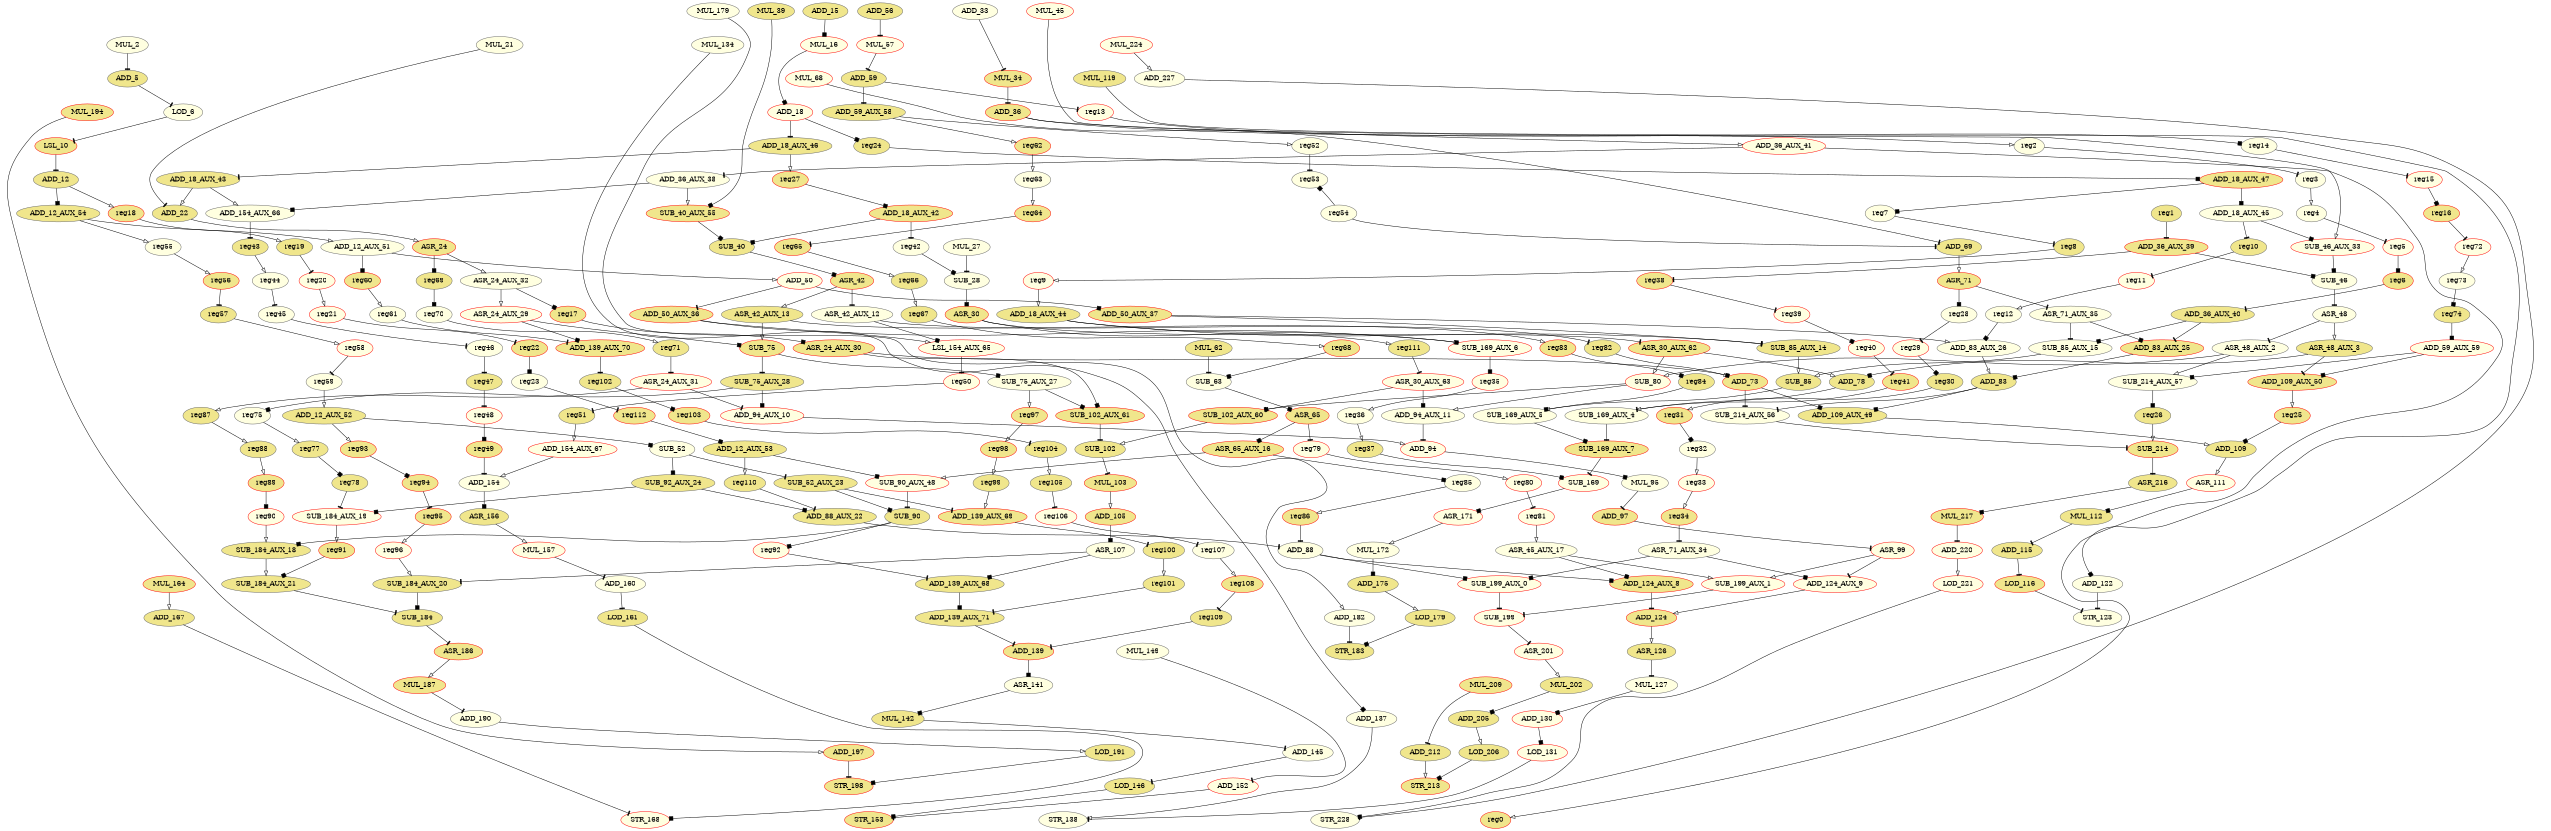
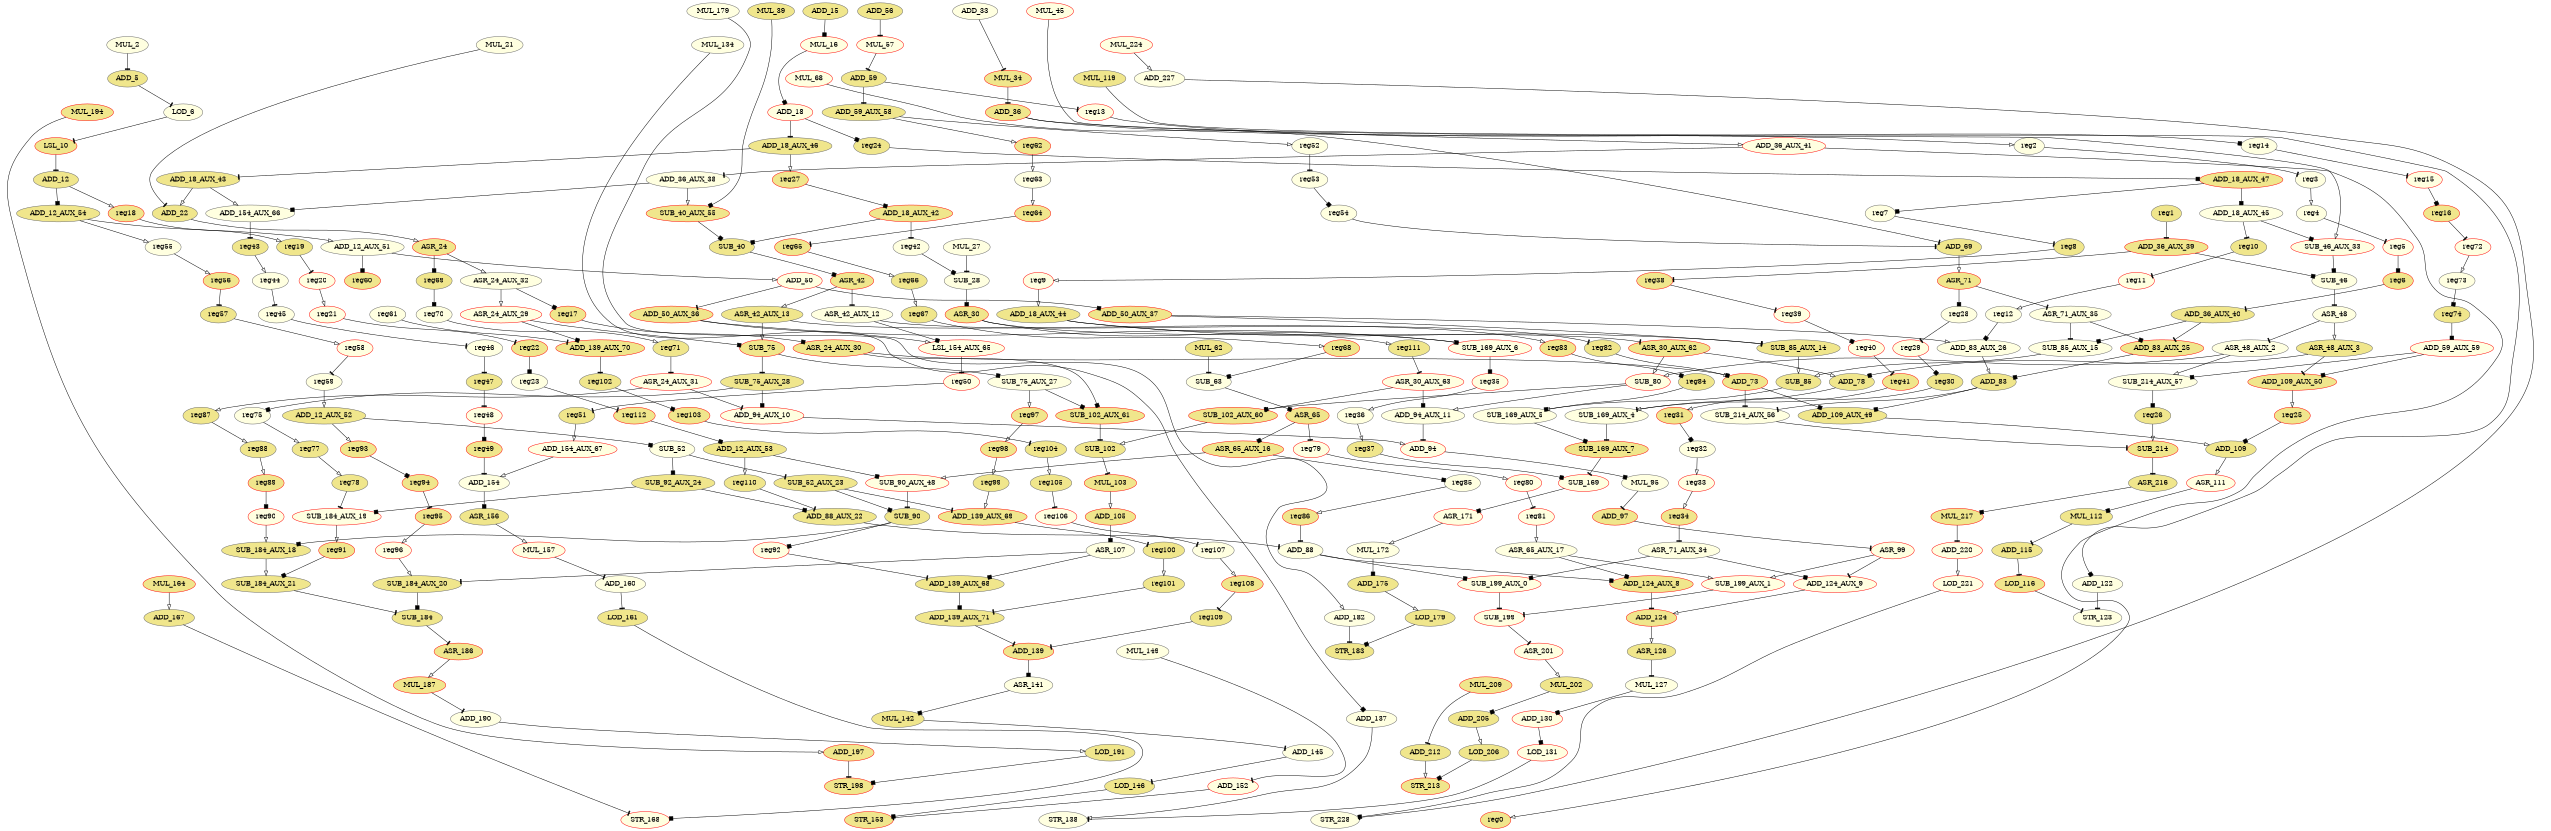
edge "reg54" -> "reg53": reversed
edge "reg60" -> "reg61": removed
edge "reg77" -> "reg78": arrowhead box -> onormal
node "ASR_45_AUX_17": label "ASR_45_AUX_17" -> "ASR_65_AUX_17"
